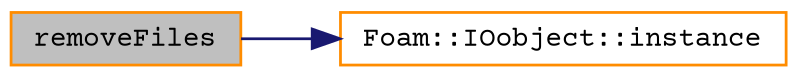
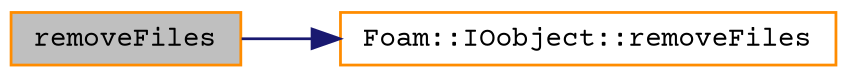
node "Foam::IOobject::instance": label "Foam::IOobject::instance" -> "Foam::IOobject::removeFiles"
